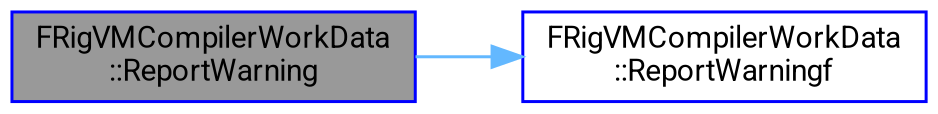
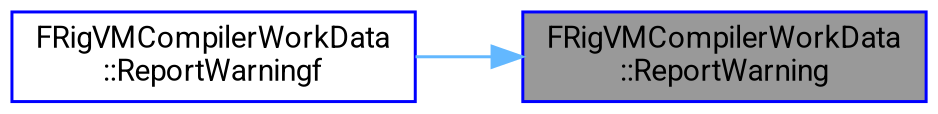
edge "FRigVMCompilerWorkData ::ReportWarning" -> "FRigVMCompilerWorkData ::ReportWarningf": reversed
